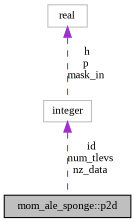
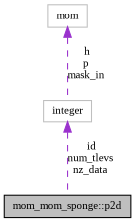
node "real": label "real" -> "mom"
node "mom_ale_sponge::p2d": label "mom_ale_sponge::p2d" -> "mom_mom_sponge::p2d"
